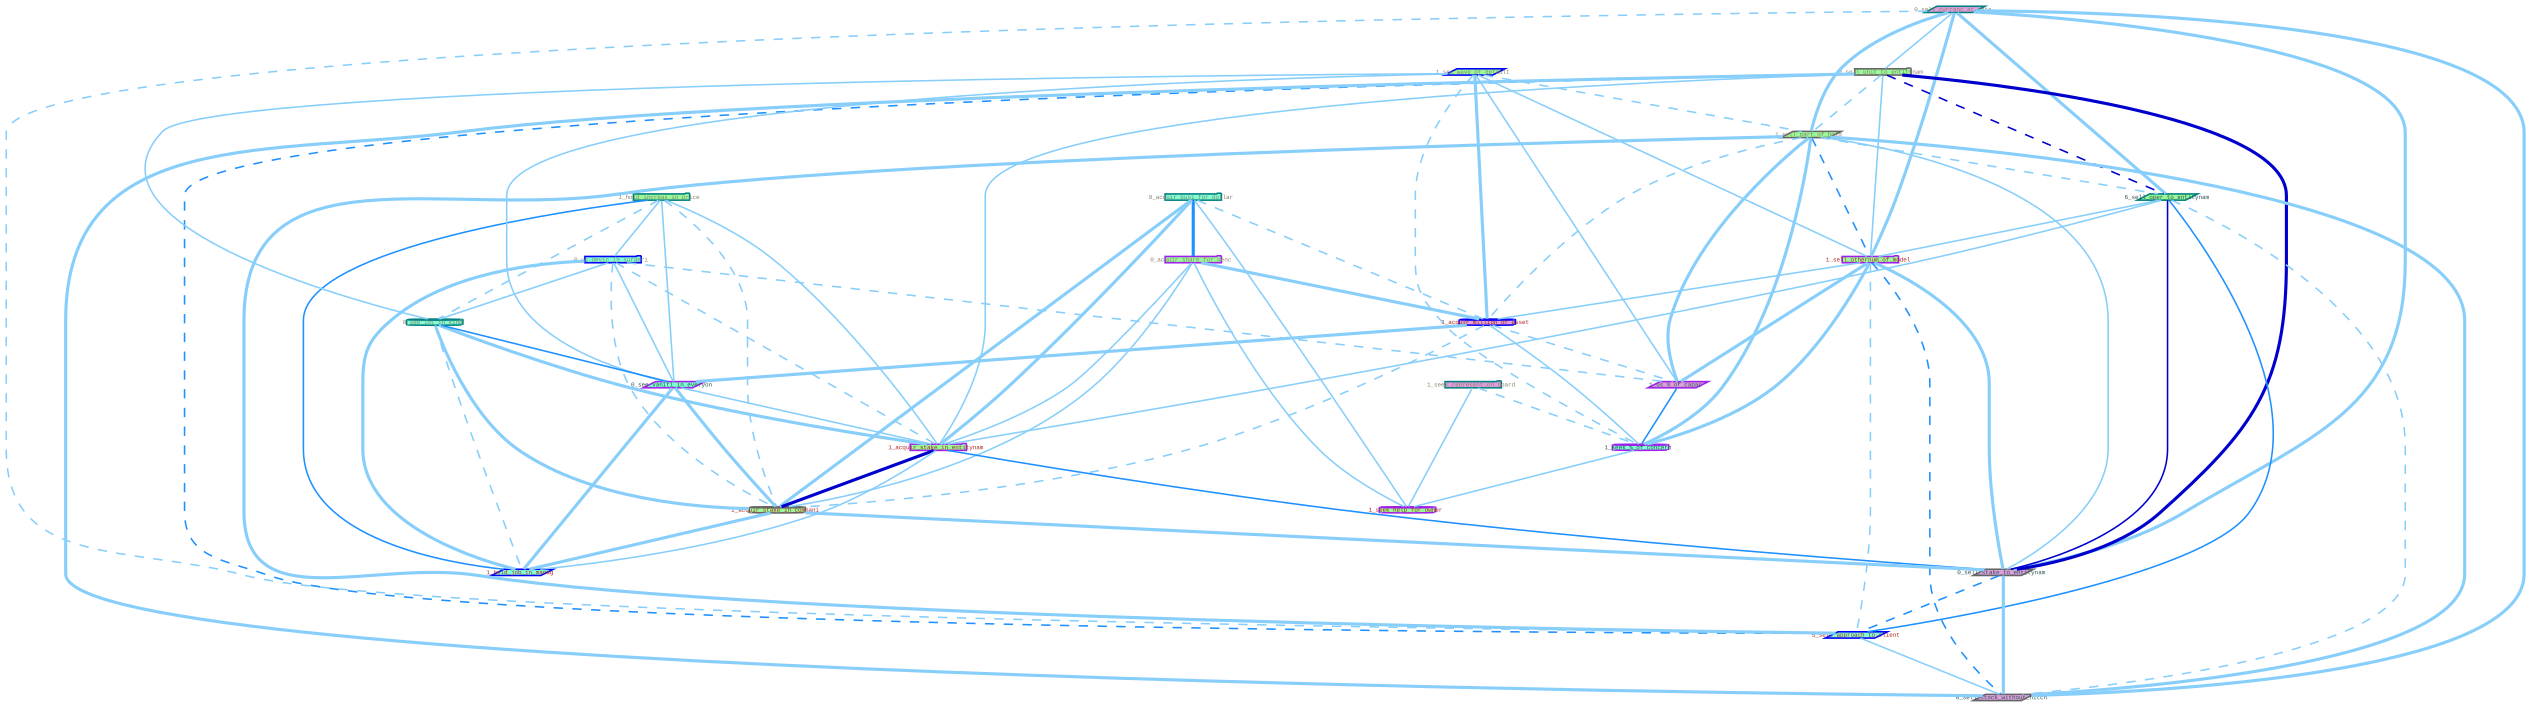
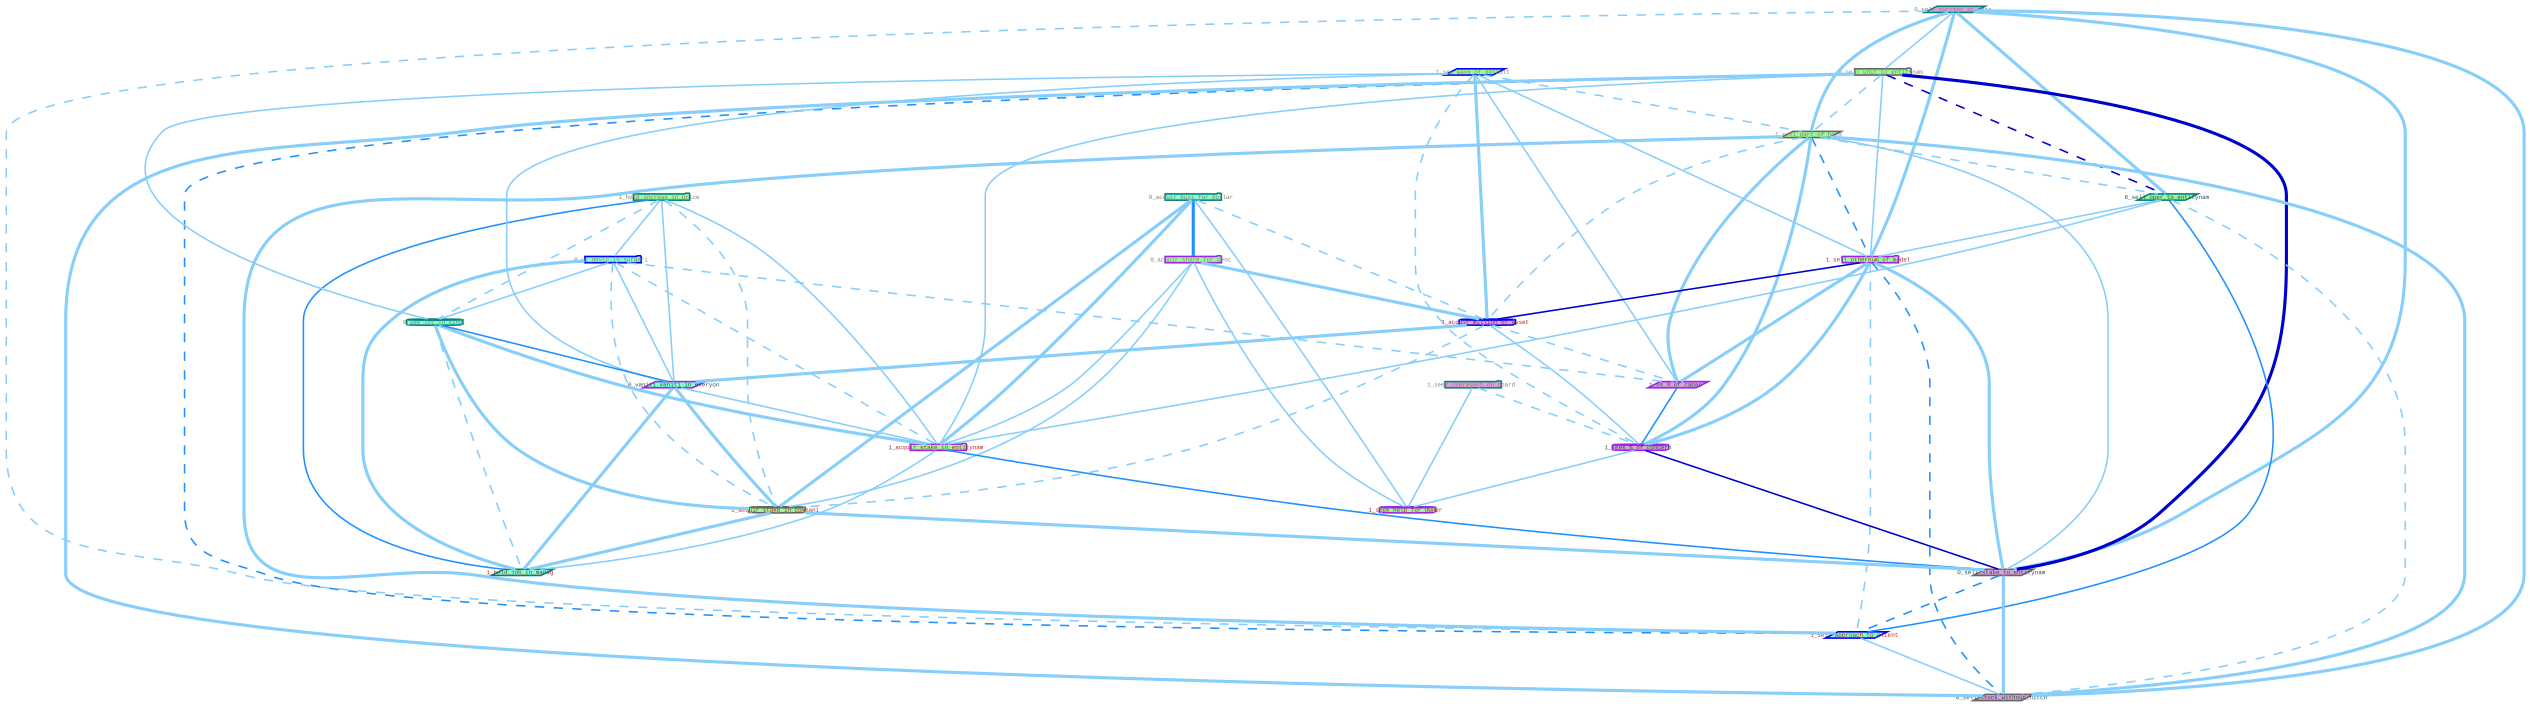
edge "1_sell_othernum_of_model" -- "1_acquir_million_of_asset": color #87cefa -> #0000cd
node "0_see_vaniti_in_everyon": label "0_see_vaniti_in_everyon" -> "0_vaniti_vaniti_in_everyon"
edge "6_sell_oper_to_entitynam" -- "0_sell_stake_to_entitynam": now "1_seek_%_of_concern" -- "0_sell_stake_to_entitynam"
node "1_seek_%_of_concern": fillcolor aquamarine -> plum
edge "1_acquir_stake_in_entitynam" -- "1_acquir_stake_in_compani": removed
node "1_hold_job_in_manag": color blue -> teal
node "5_sell_approach_to_client": label "5_sell_approach_to_client" -> "1_sell_approach_to_client"
